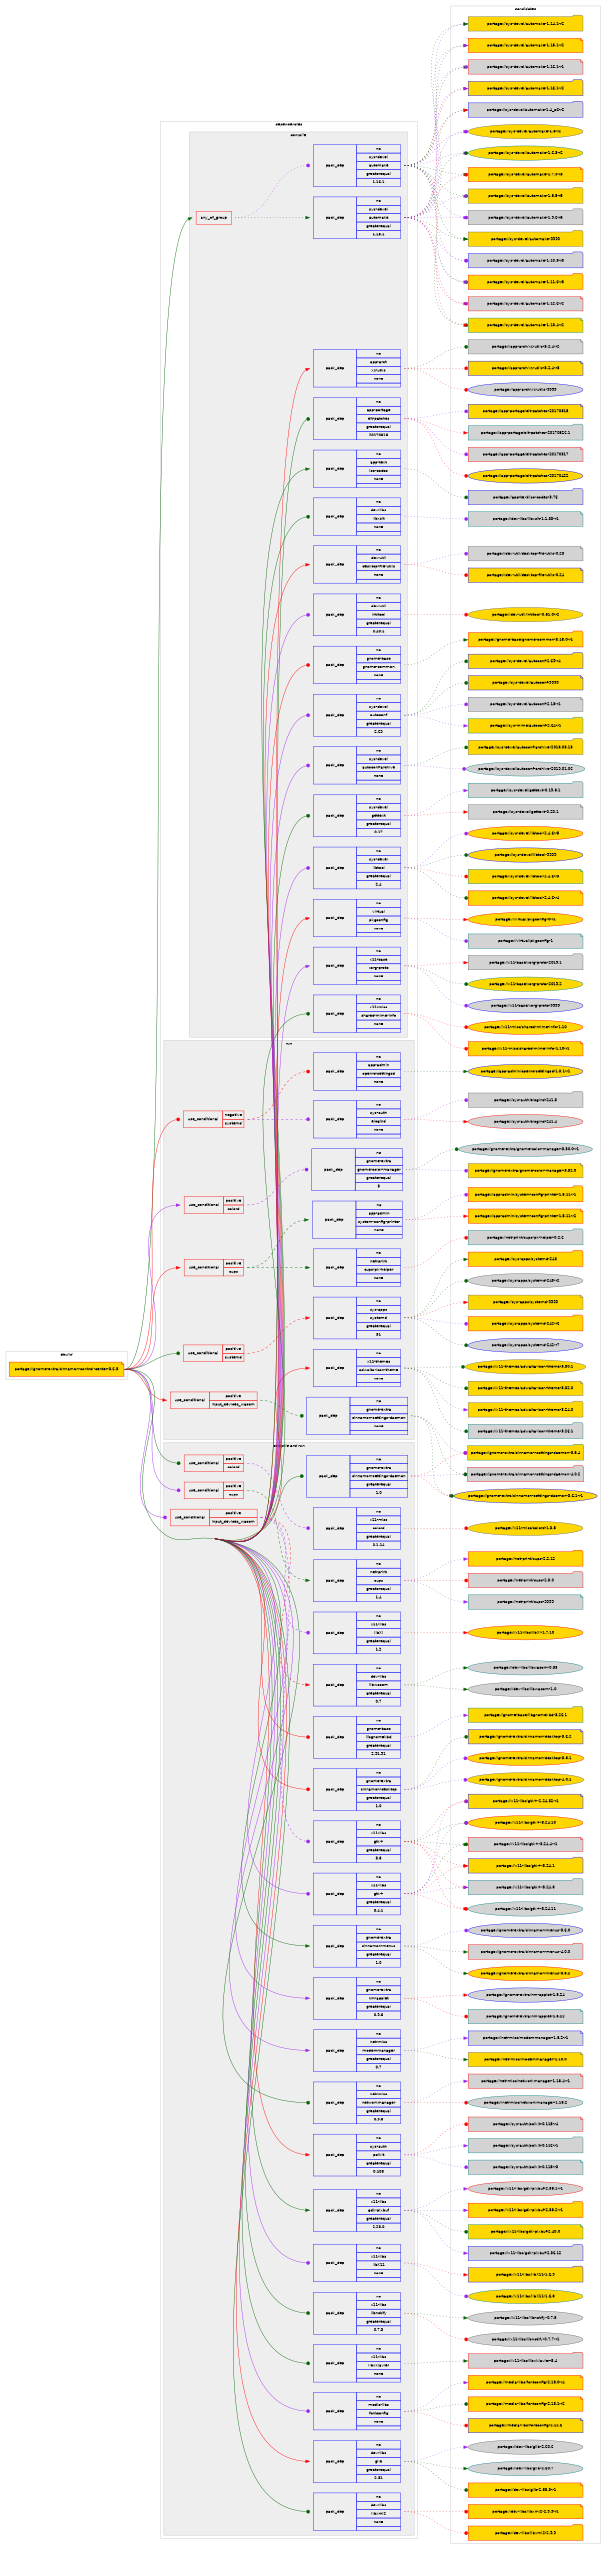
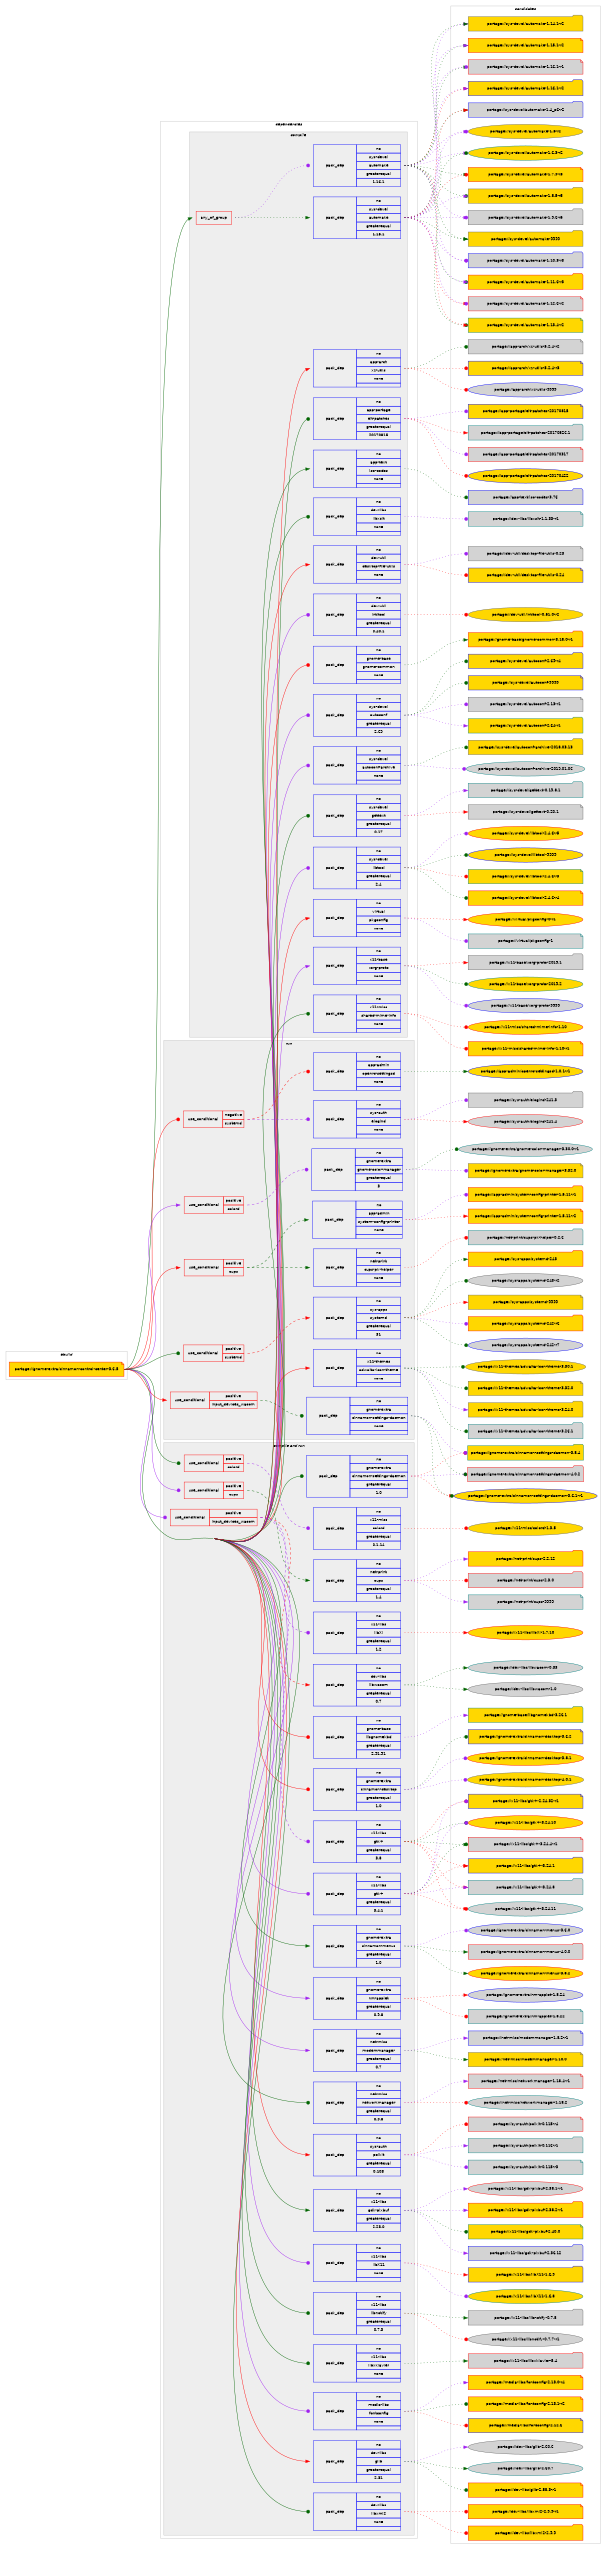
node "portage://sys-mime/autoconf-2.64-r1": label "portage://sys-mime/autoconf-2.64-r1" -> "portage://sys-devel/autoconf-2.64-r1"
node "portage://x11-libs/libnotify-0.7.8": shape ellipse -> folder
